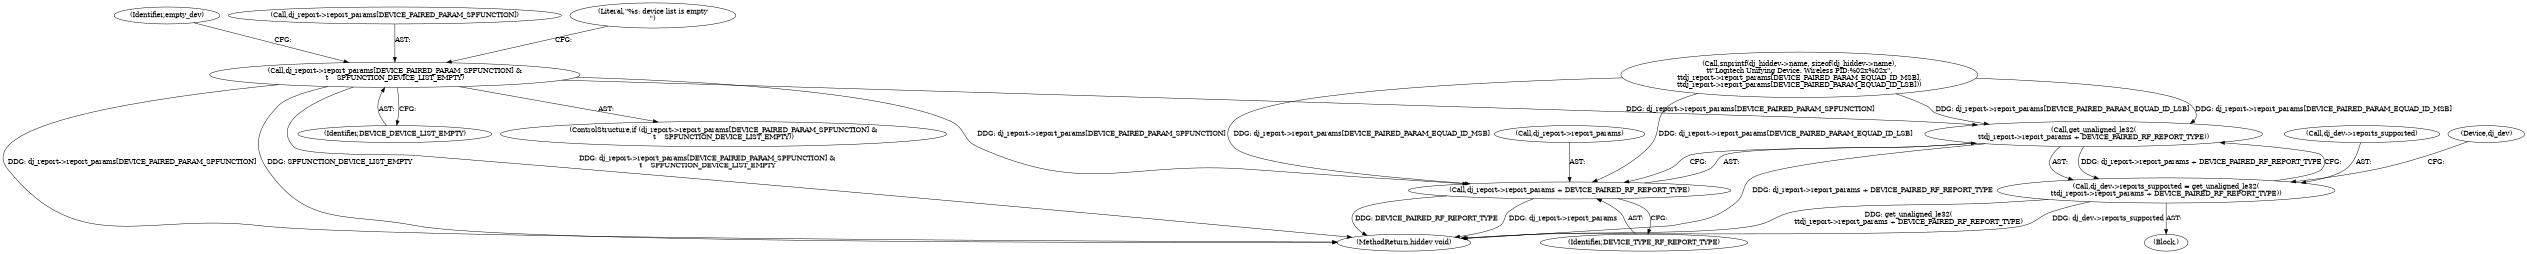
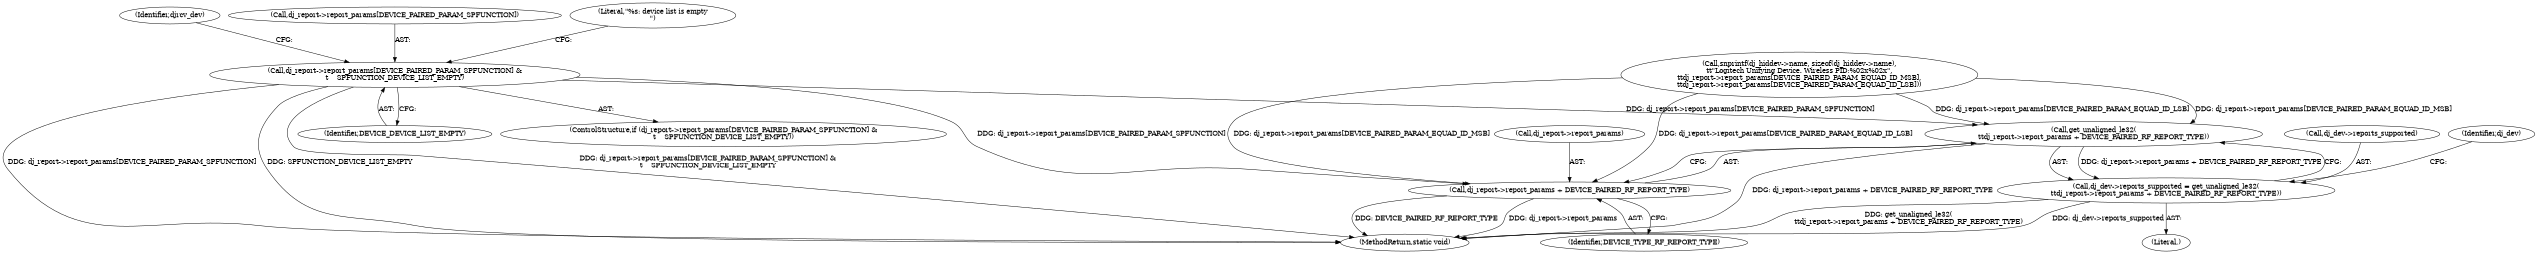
node "(Identifier,empty_dev)": label "(Identifier,empty_dev)" -> "(Identifier,djrcv_dev)"
node "(Device,dj_dev)": label "(Device,dj_dev)" -> "(Identifier,dj_dev)"
node "(MethodReturn,hiddev void)": label "(MethodReturn,hiddev void)" -> "(MethodReturn,static void)"
node "(Block,)": label "(Block,)" -> "(Literal,)"
